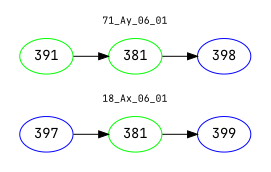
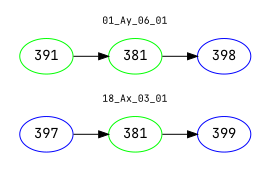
cluster "71_Ay_06_01": label "71_Ay_06_01" -> "01_Ay_06_01"
cluster "18_Ax_06_01": label "18_Ax_06_01" -> "18_Ax_03_01"
